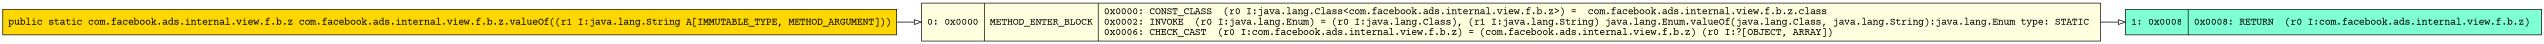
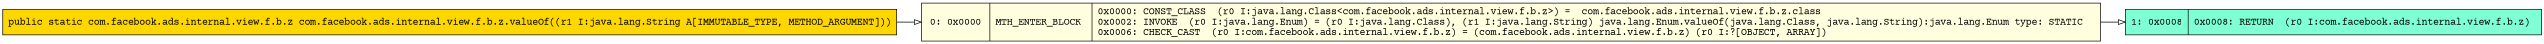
node "0: 0x0000": text "METHOD_ENTER_BLOCK" -> "MTH_ENTER_BLOCK"
